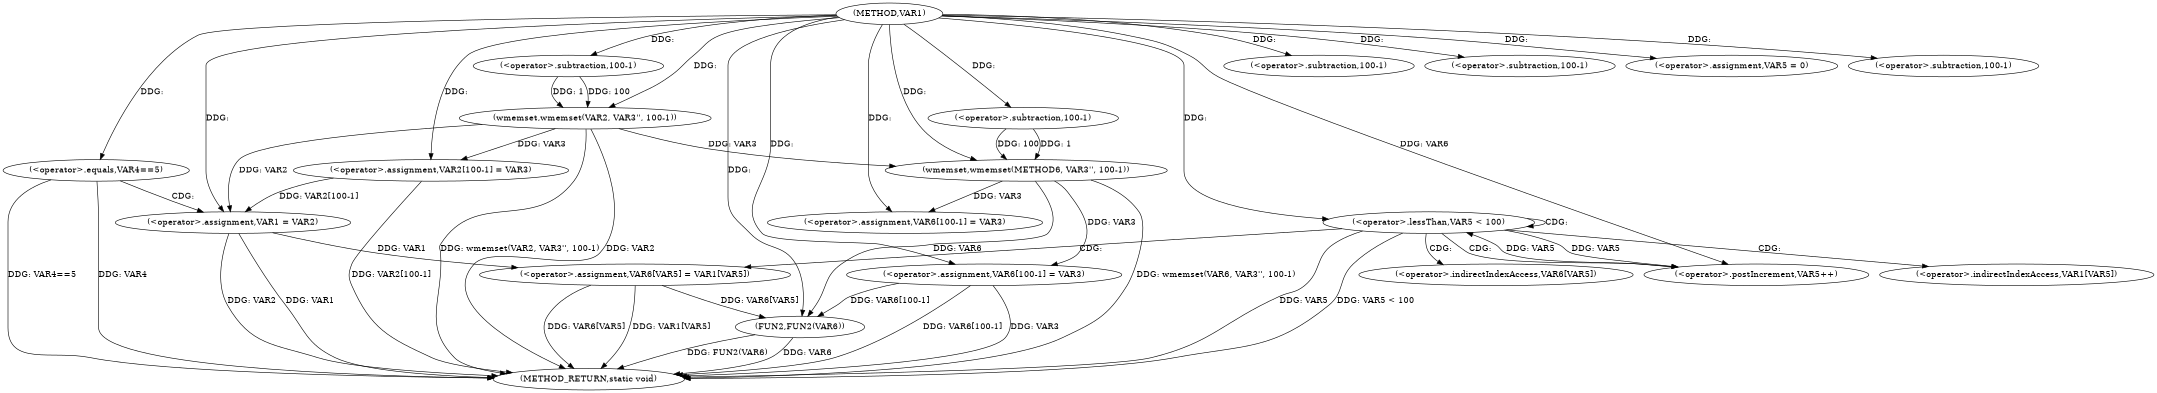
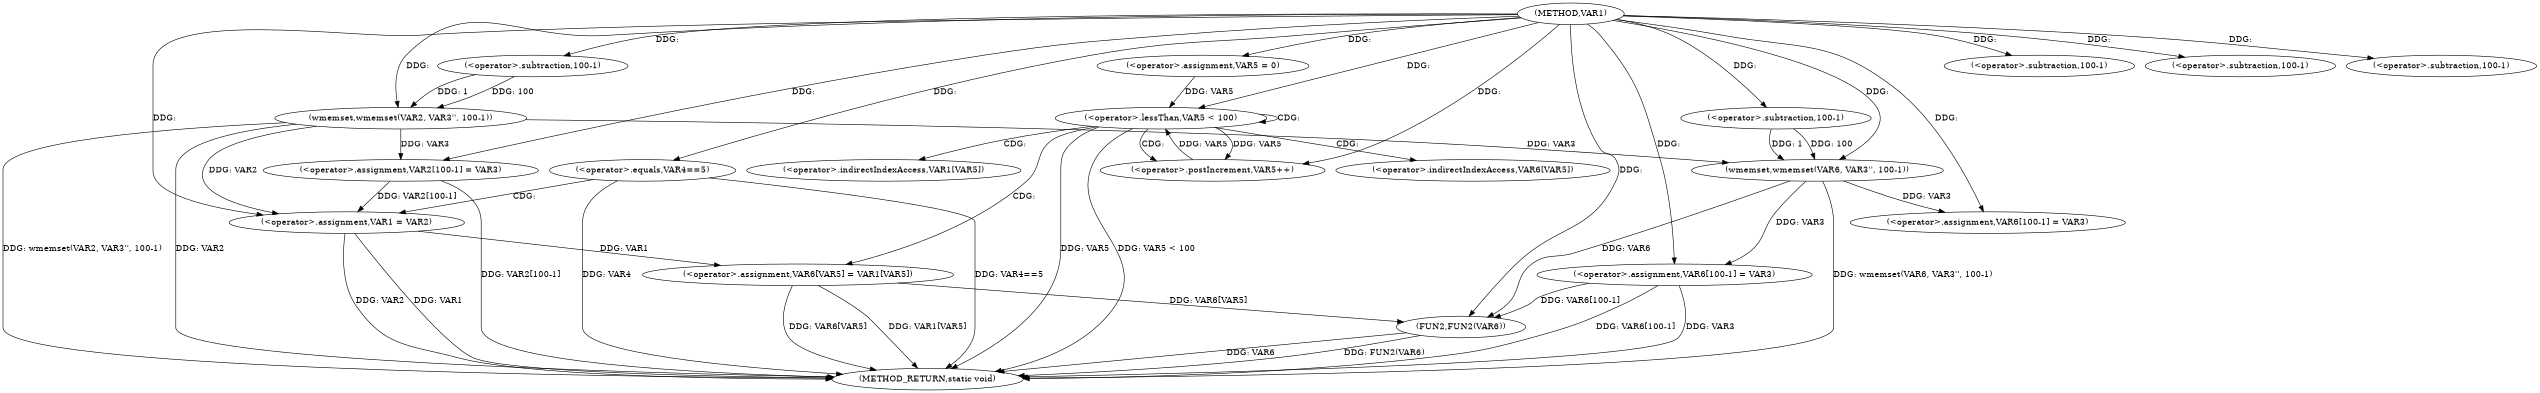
edge "(<operator>.assignment,VAR5 = 0)" -> "(<operator>.lessThan,VAR5 < 100)": added, label "DDG: VAR5"
edge "(METHOD,VAR1)" -> "(<operator>.postIncrement,VAR5++)": label "DDG: VAR6" -> "DDG: "
node "(wmemset,wmemset(METHOD6, VAR3'', 100-1))": label "(wmemset,wmemset(METHOD6, VAR3'', 100-1))" -> "(wmemset,wmemset(VAR6, VAR3'', 100-1))"
